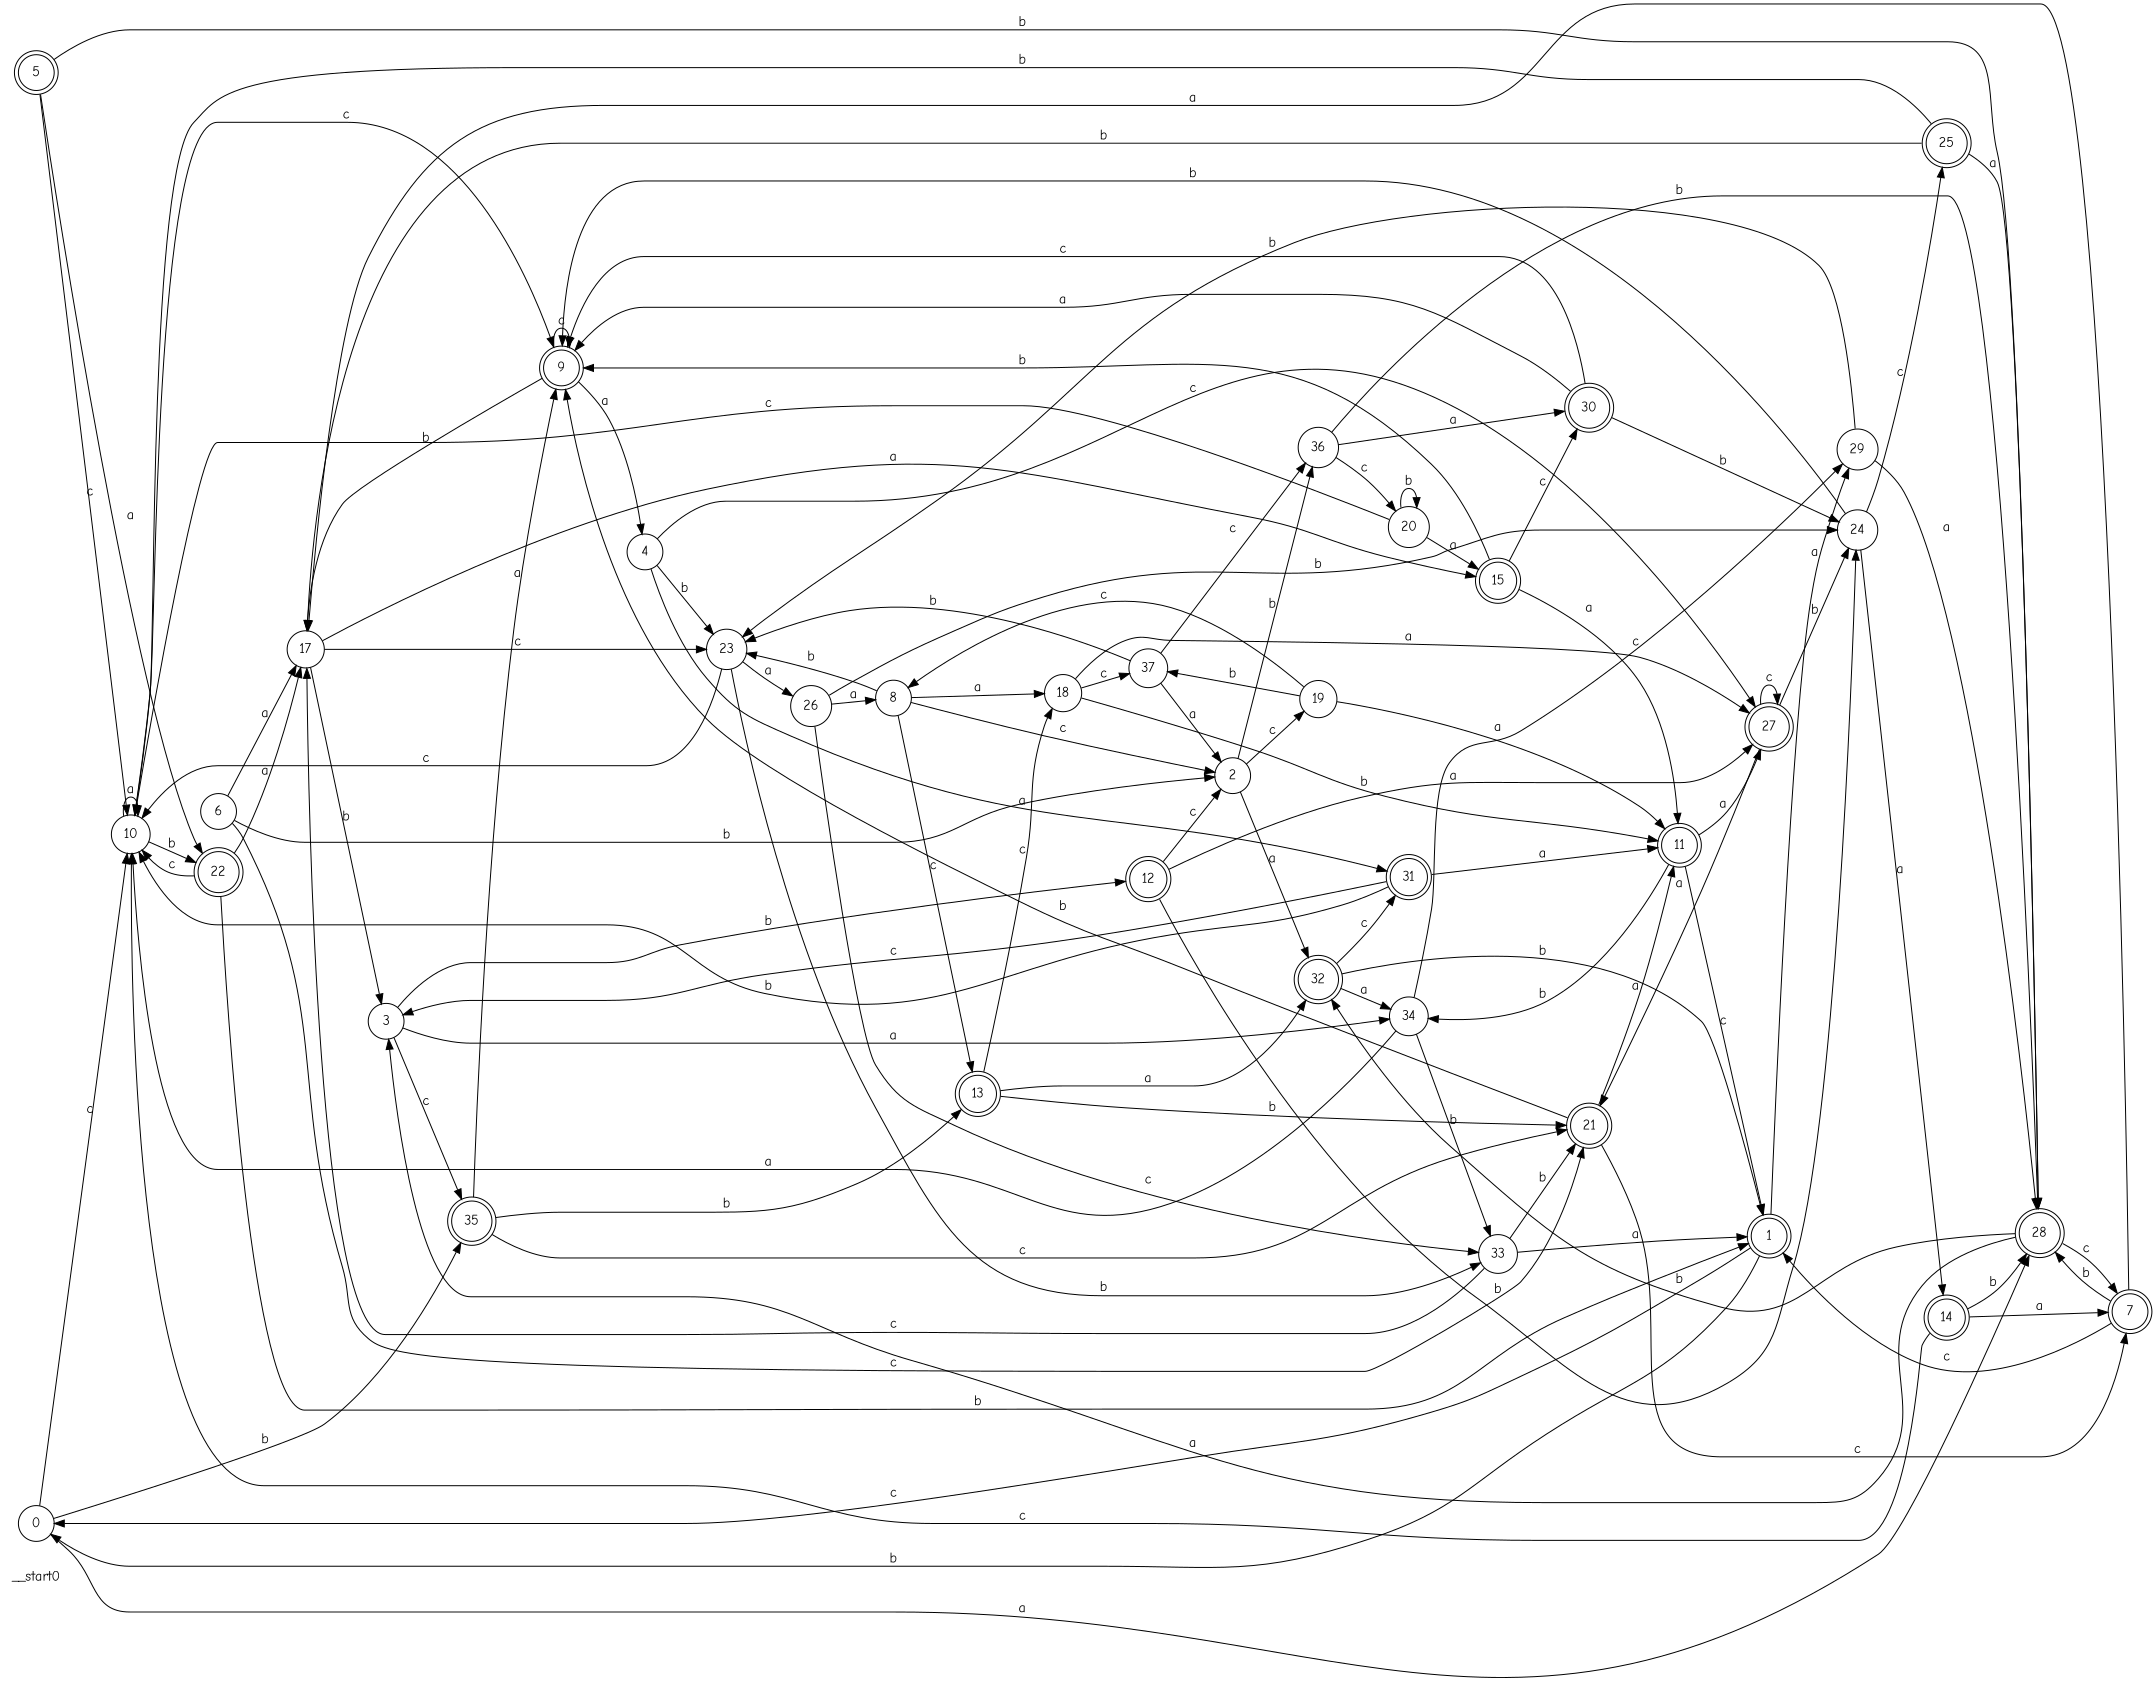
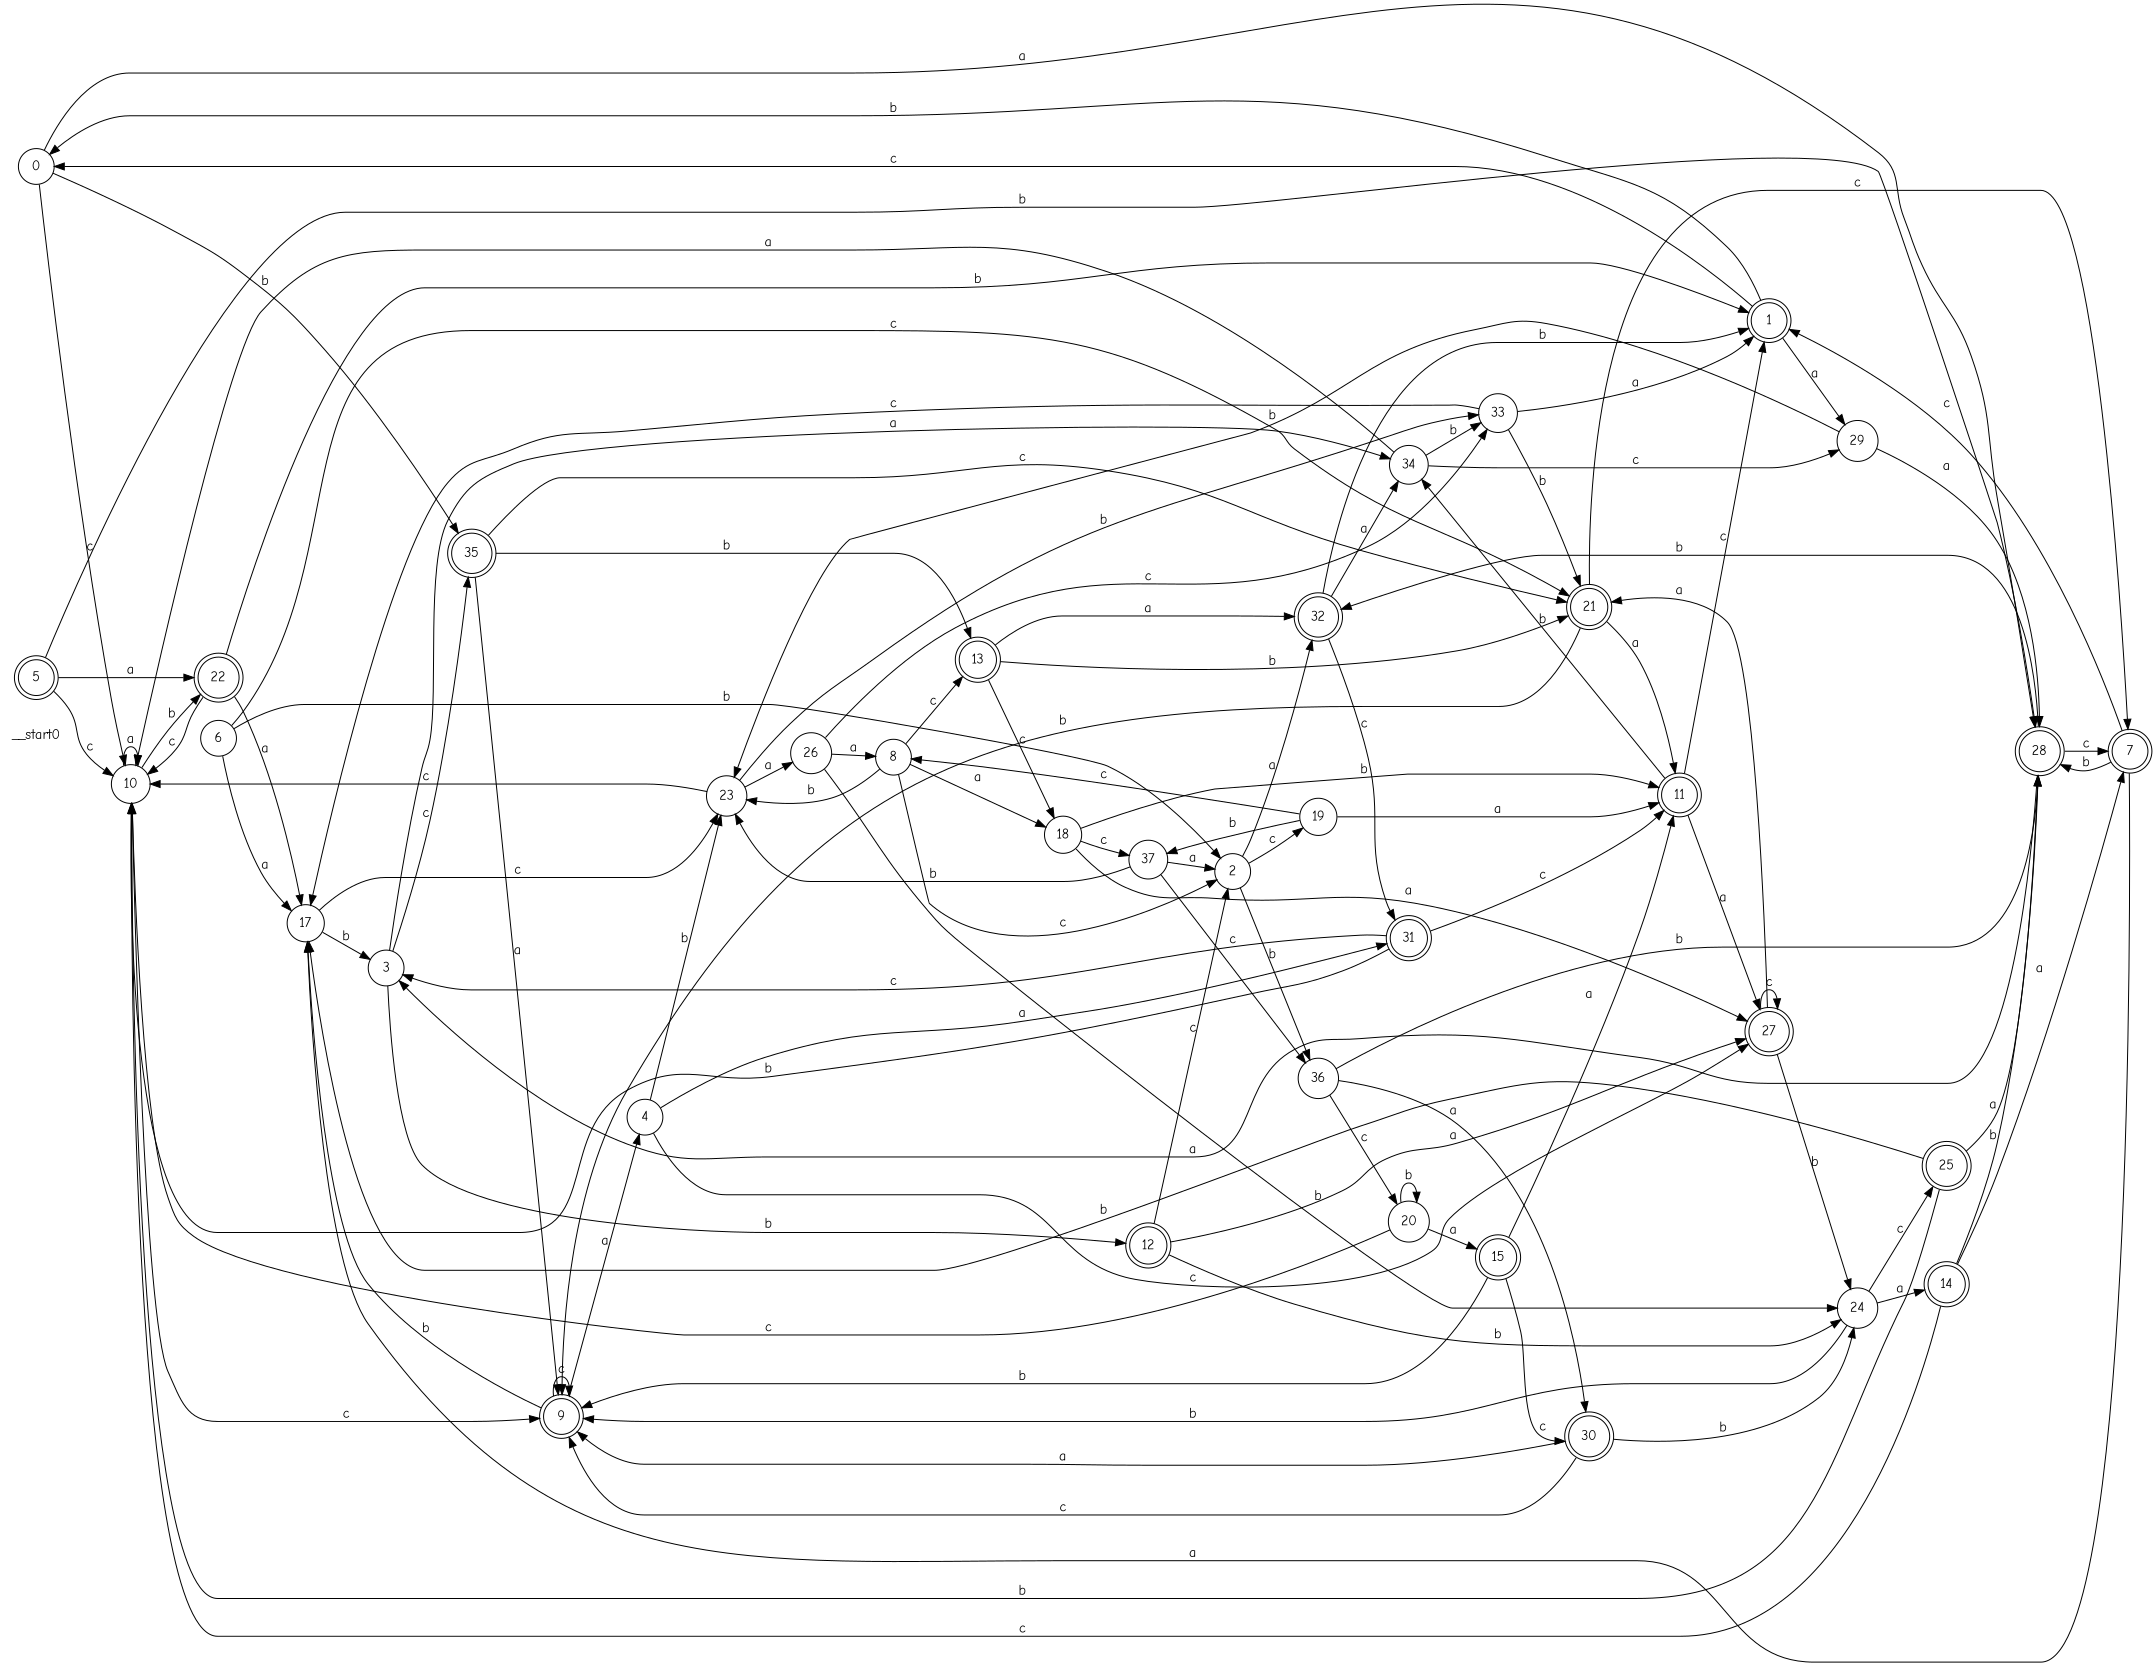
edge "17" -> "15": removed, label "a"
edge "31" -> "11": label "a" -> "c"
